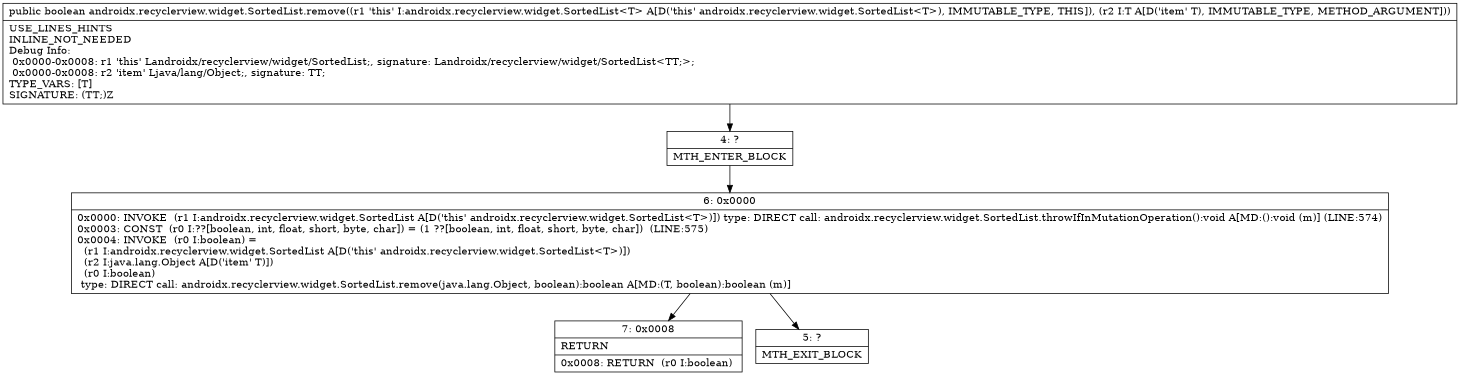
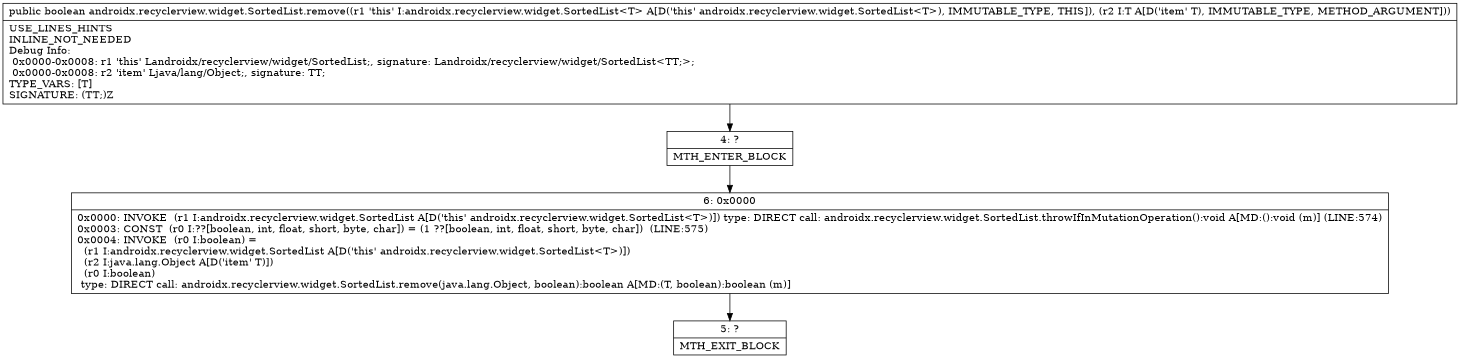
node "7: 0x0008": removed
